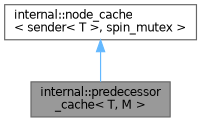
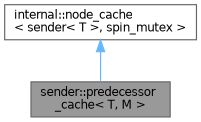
node "internal::predecessor _cache< T, M >": label "internal::predecessor _cache< T, M >" -> "sender::predecessor _cache< T, M >"
